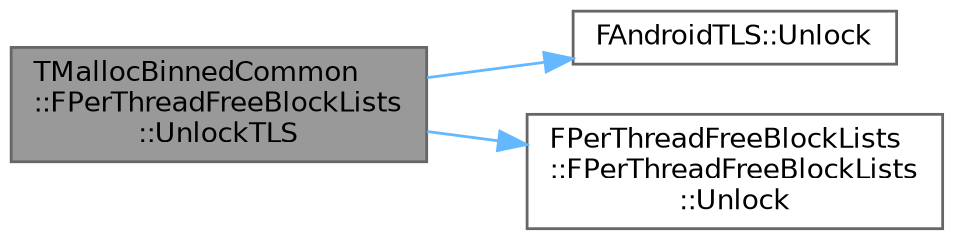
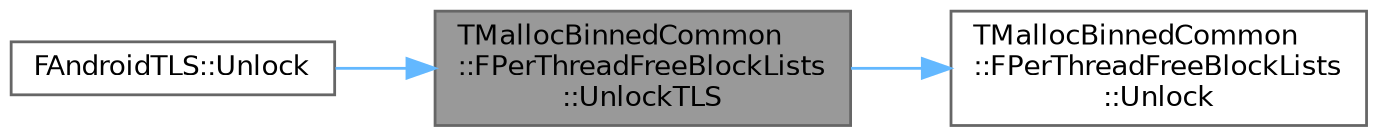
edge "TMallocBinnedCommon ::FPerThreadFreeBlockLists ::UnlockTLS" -> "FAndroidTLS::Unlock": reversed
node "FPerThreadFreeBlockLists ::FPerThreadFreeBlockLists ::Unlock": label "FPerThreadFreeBlockLists ::FPerThreadFreeBlockLists ::Unlock" -> "TMallocBinnedCommon ::FPerThreadFreeBlockLists ::Unlock"
